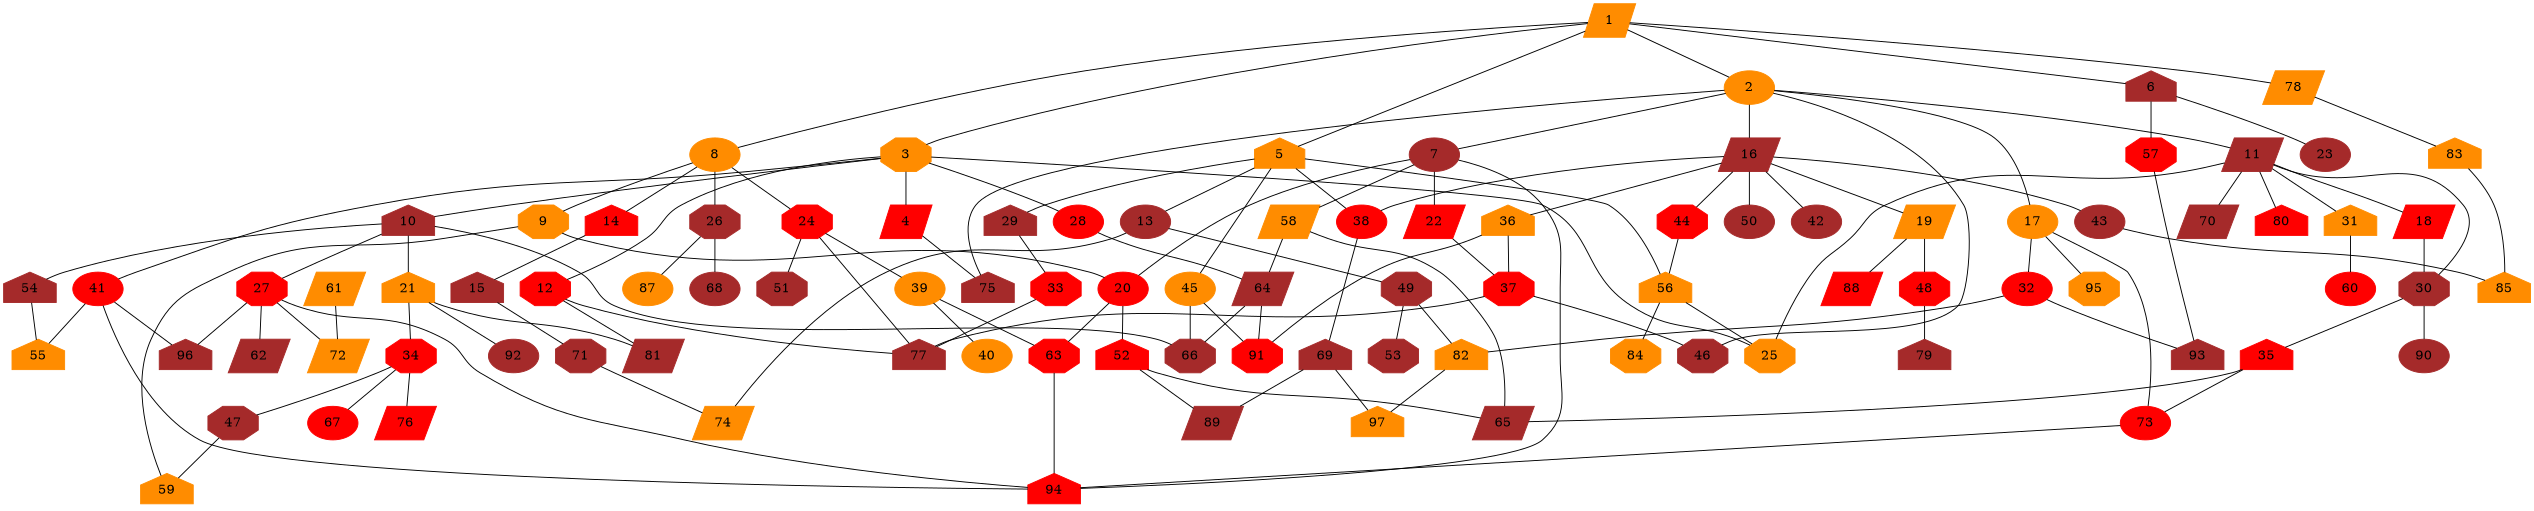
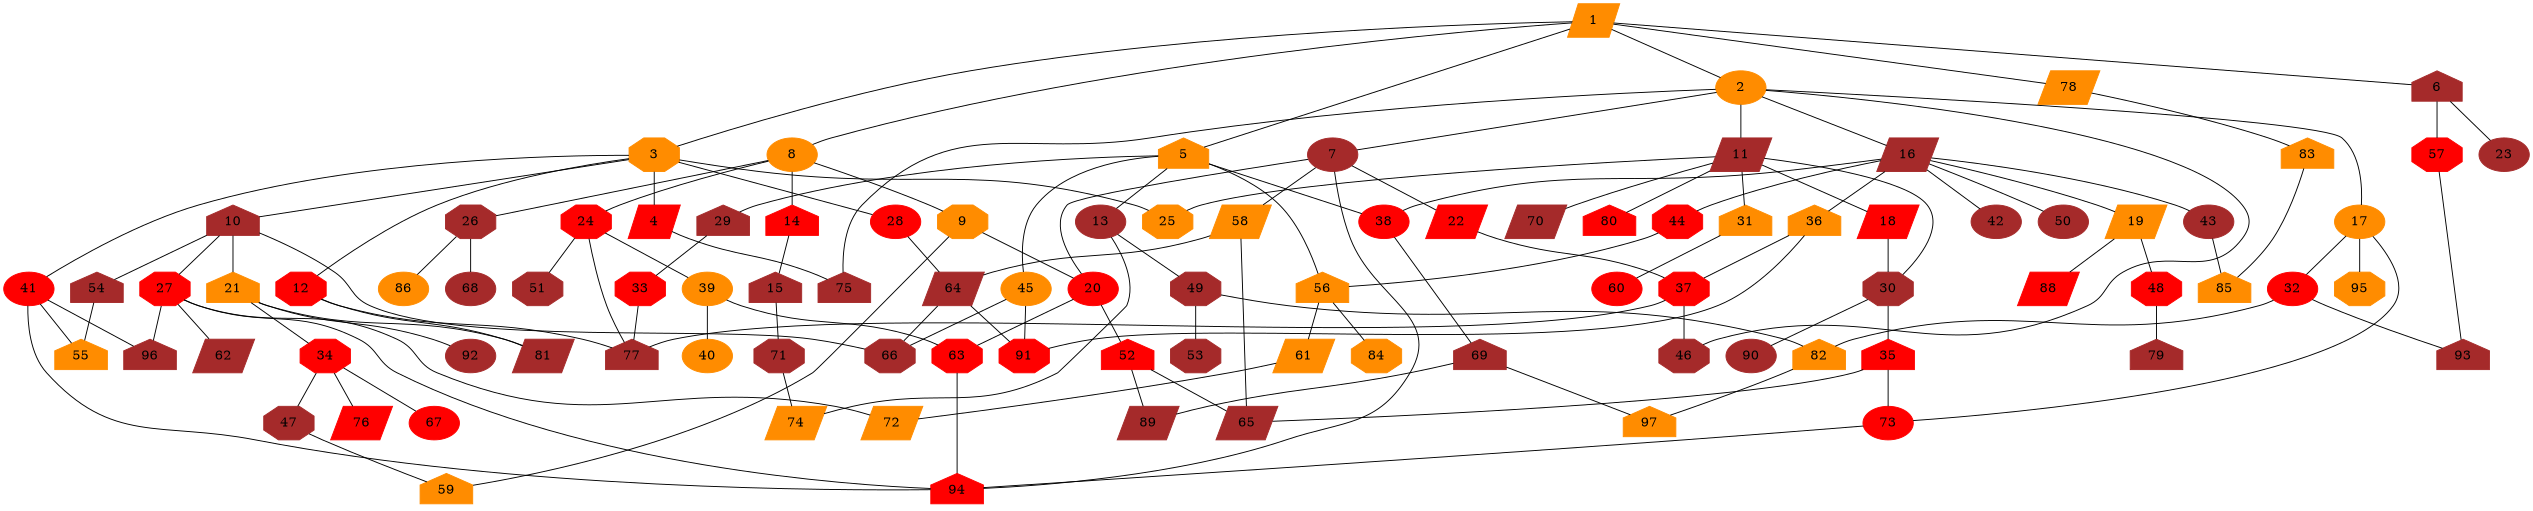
node "87": label "87" -> "86"
edge "56" -- "25": now "56" -- "61"
